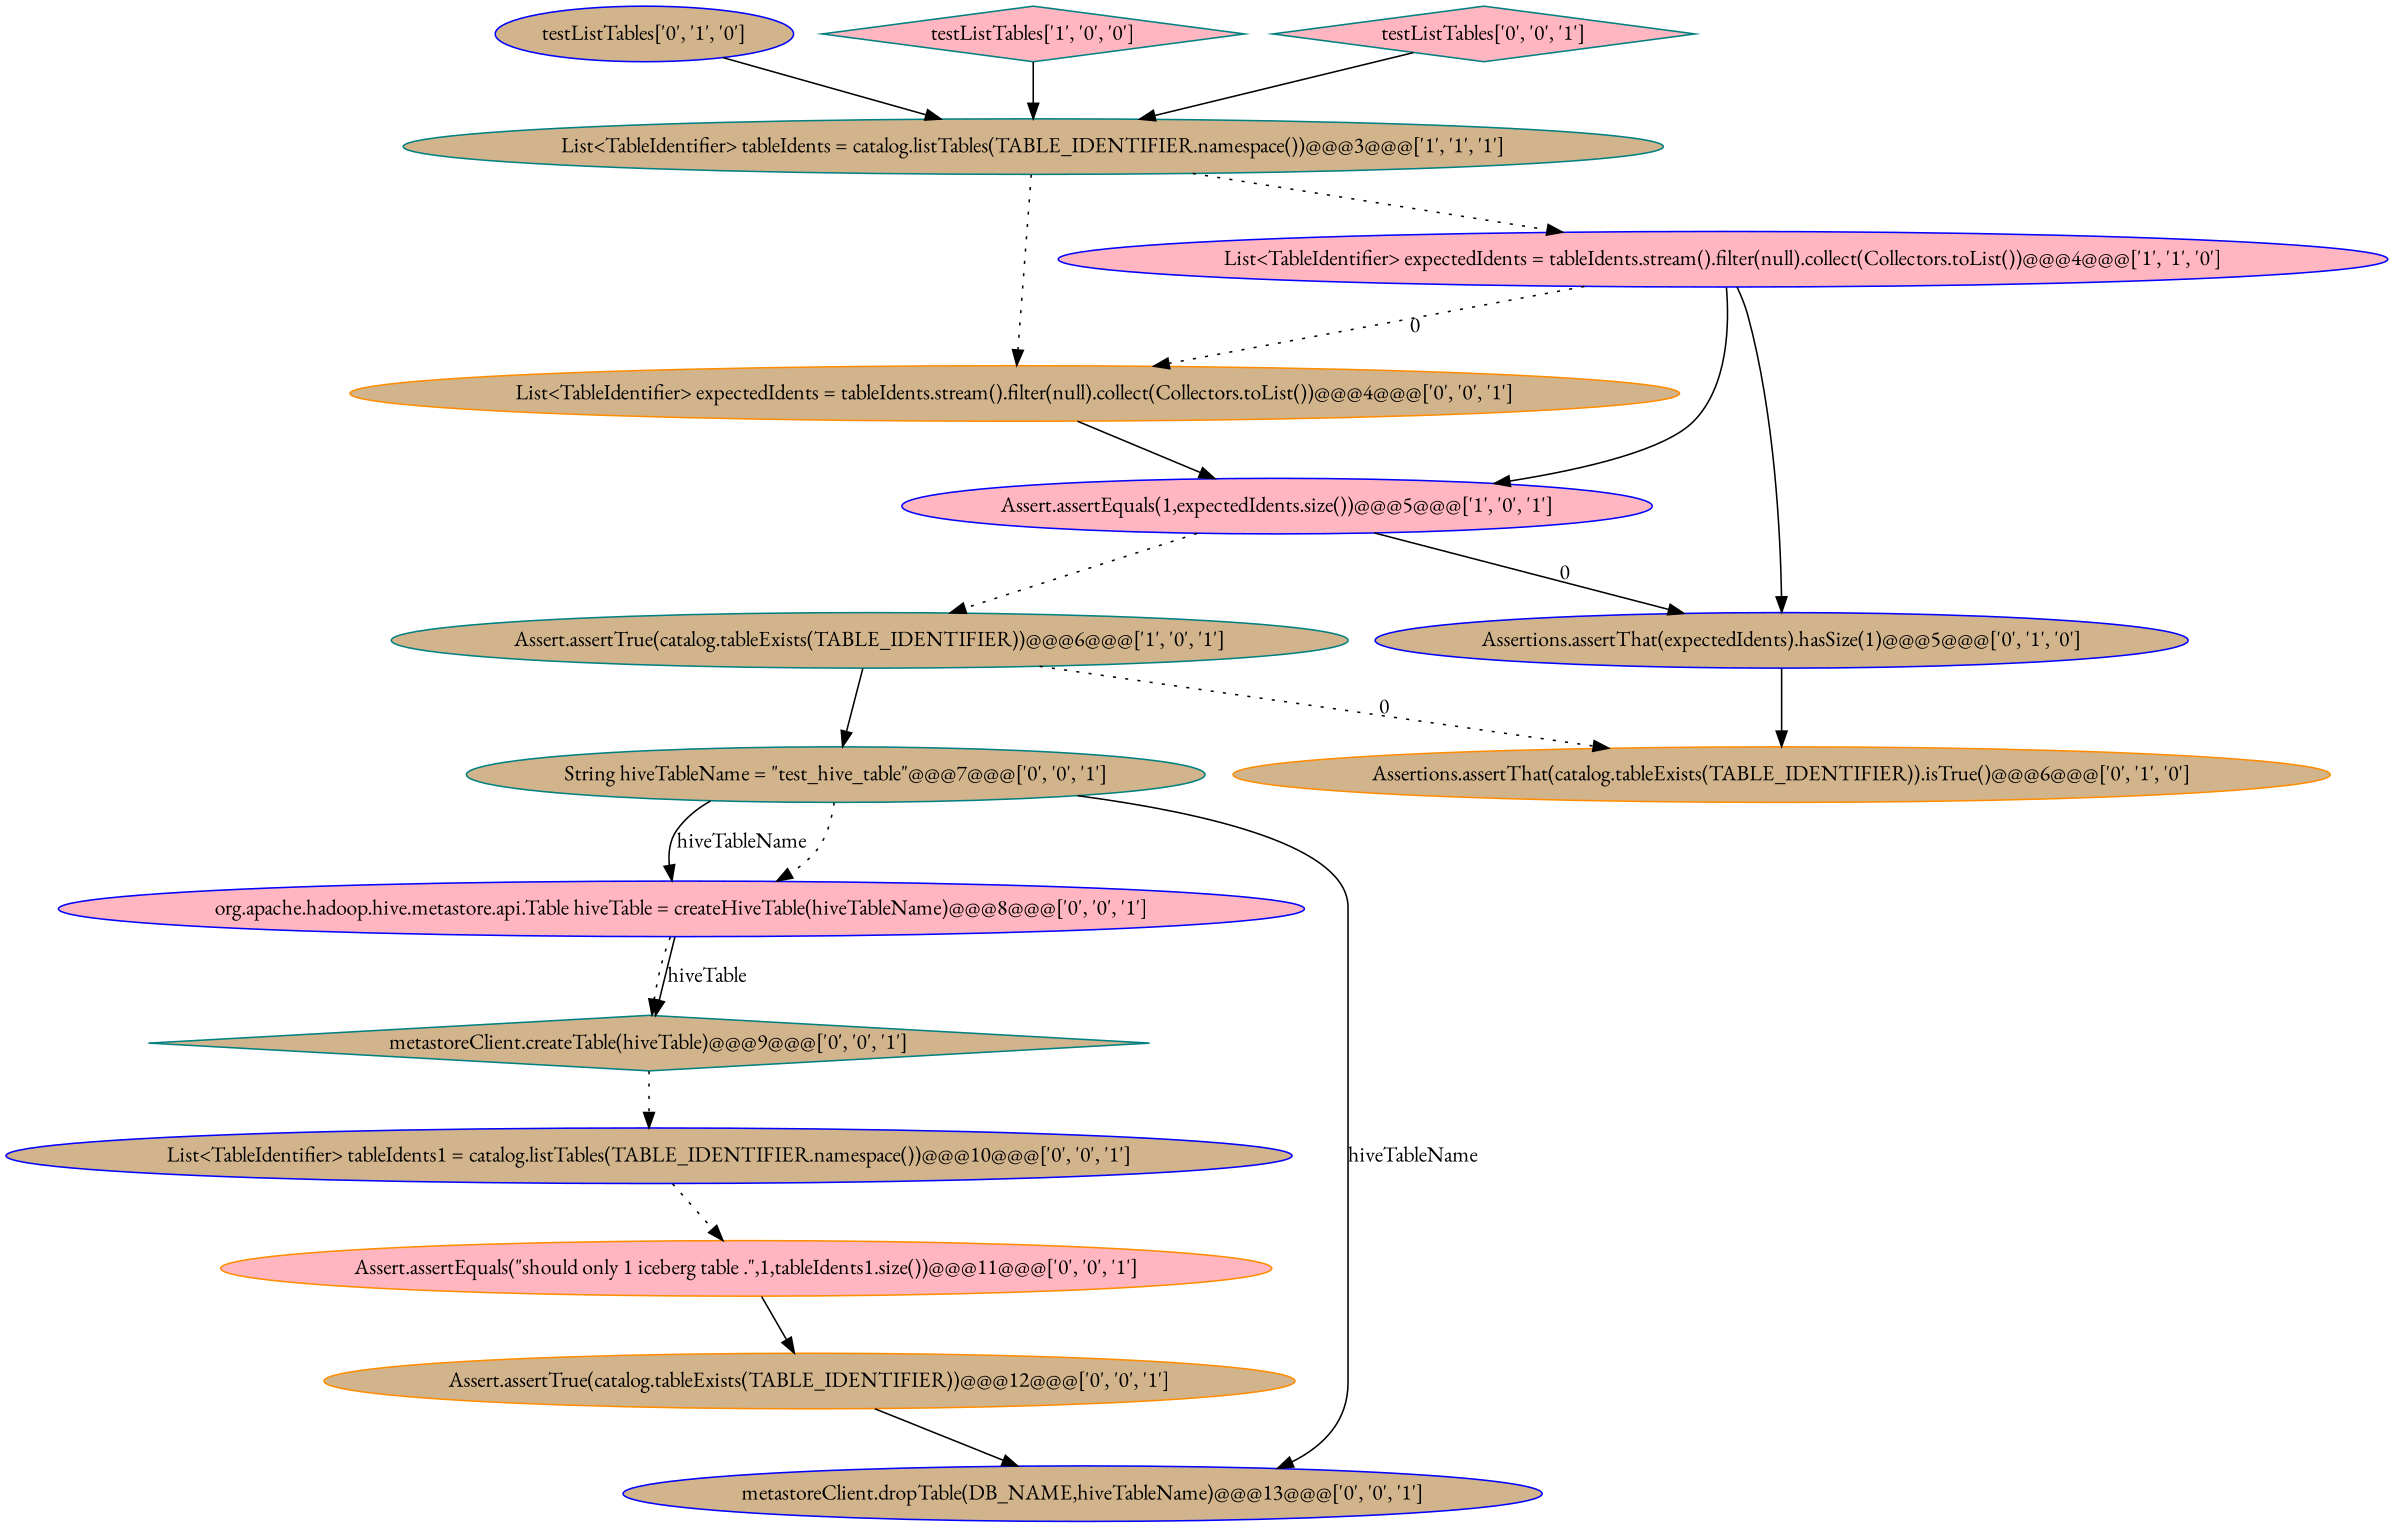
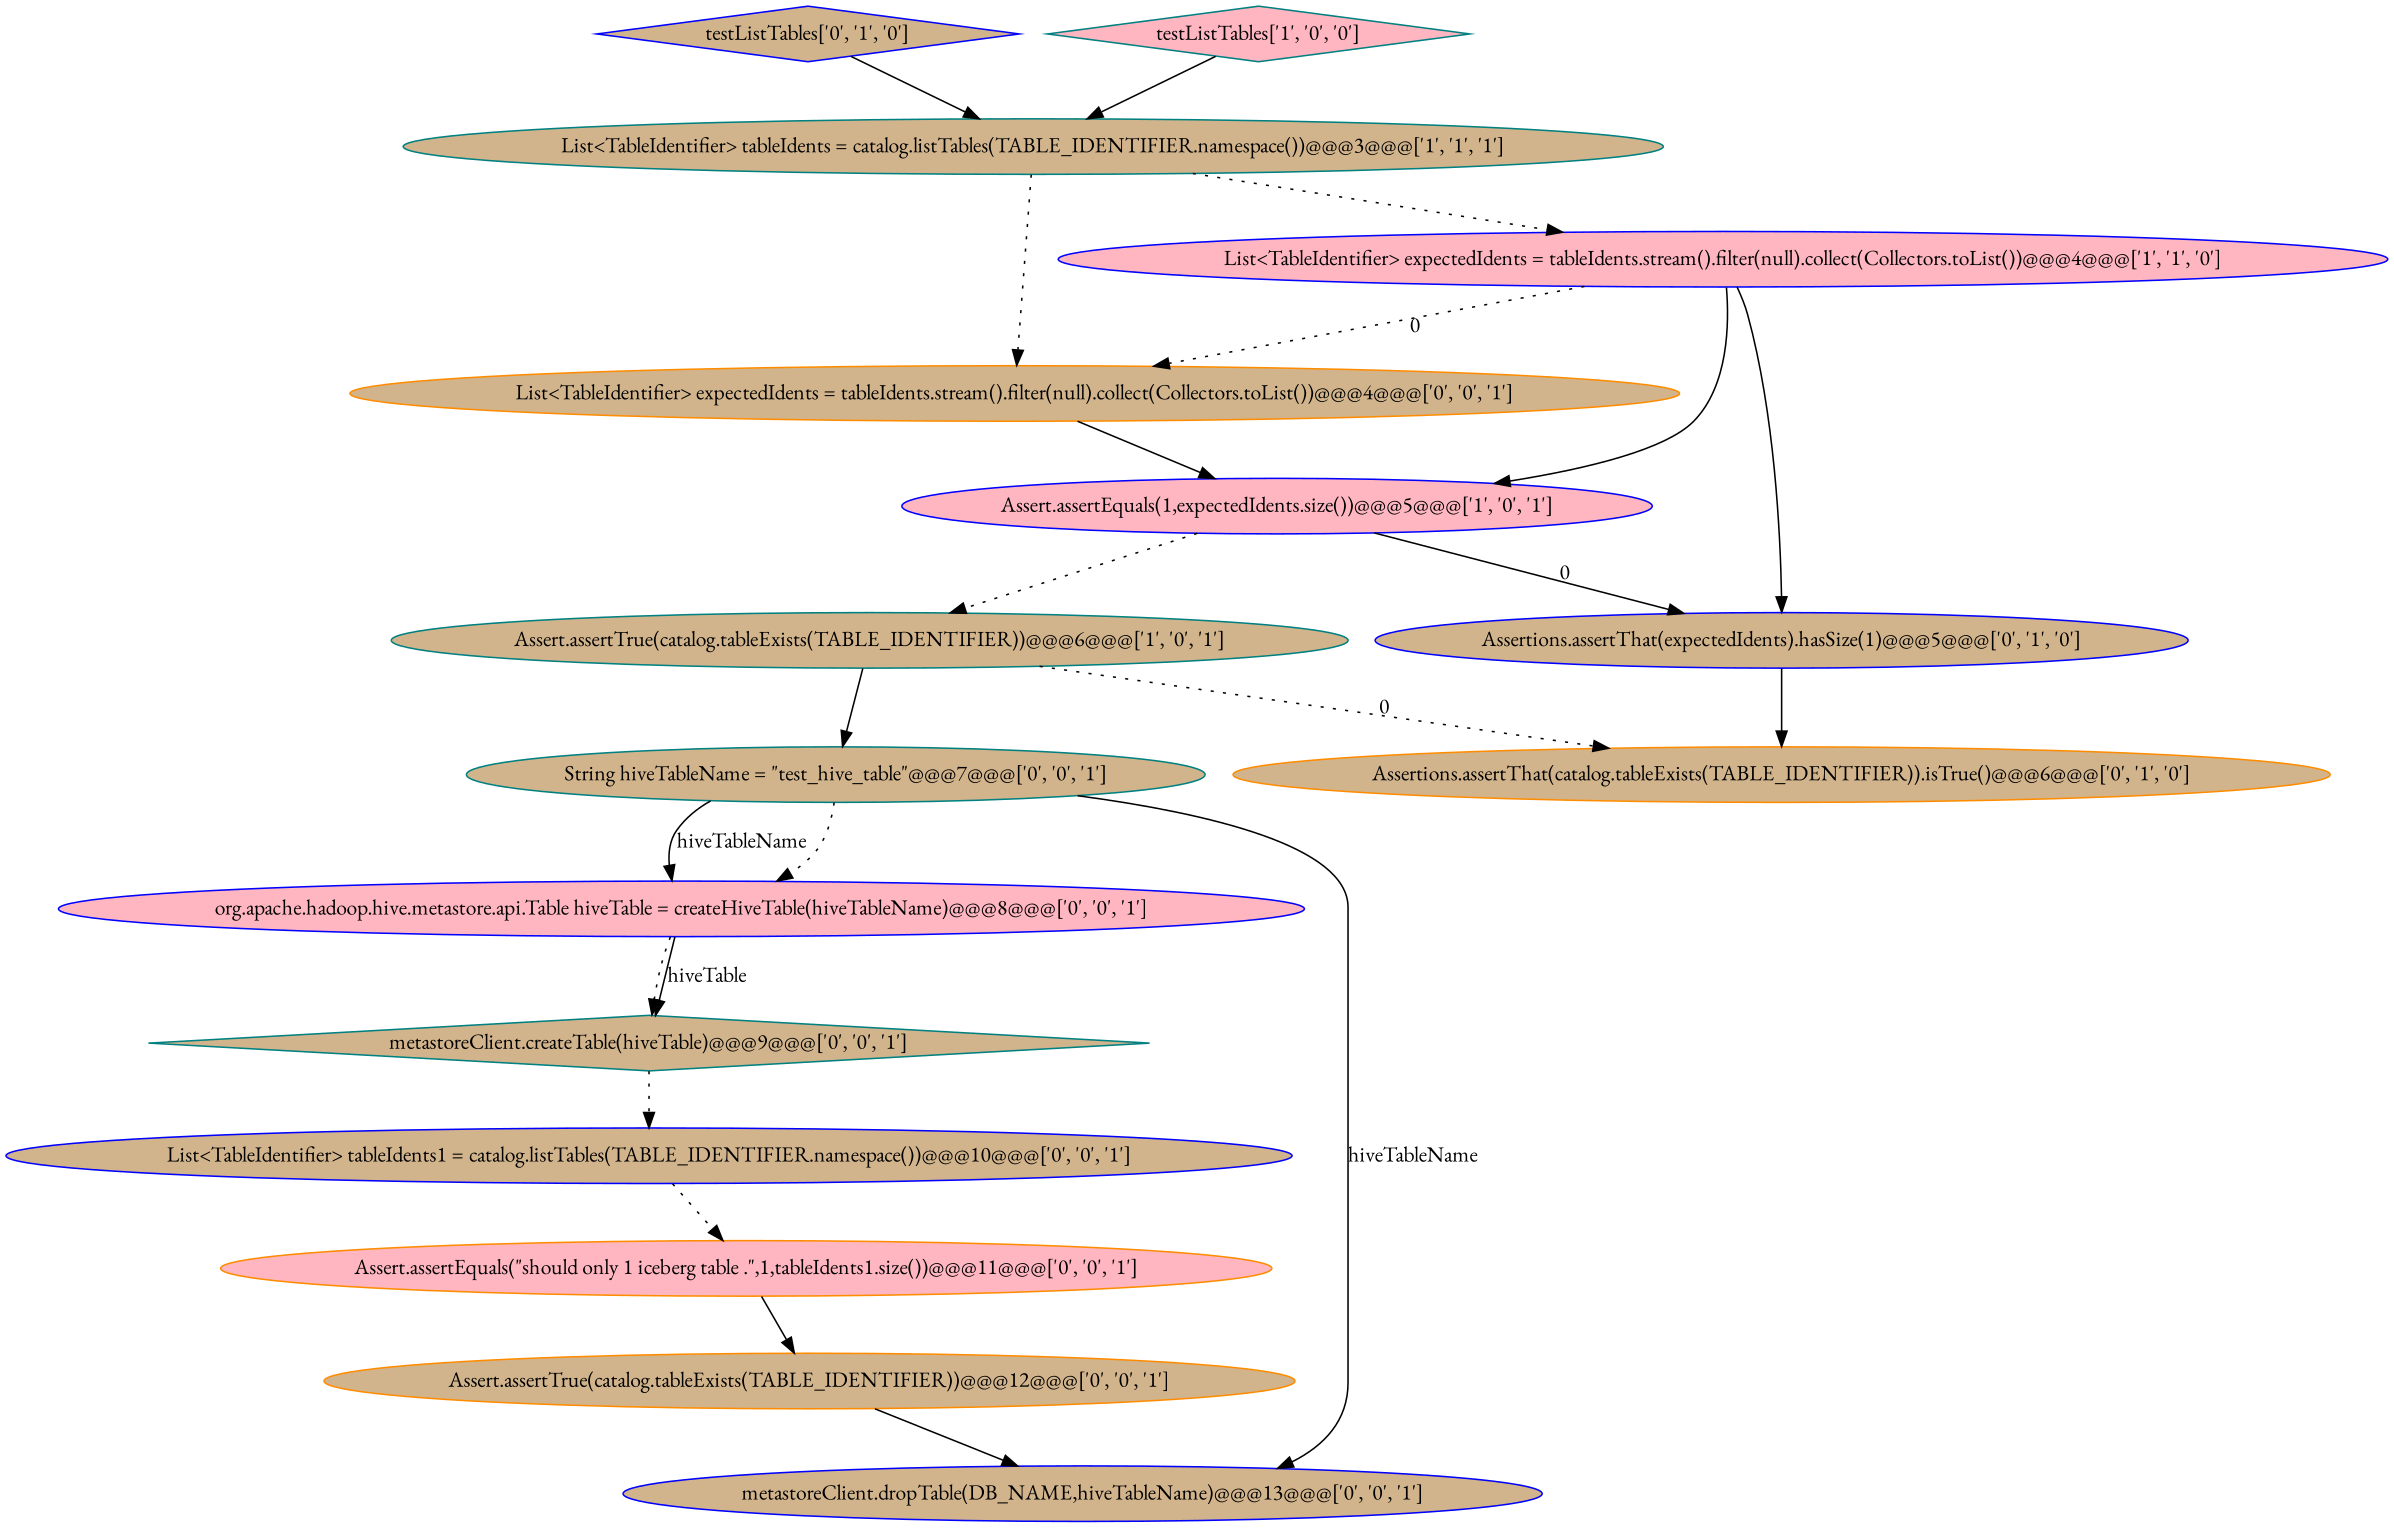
node "testListTables['0', '1', '0']": shape ellipse -> diamond
node "testListTables['0', '0', '1']": removed
